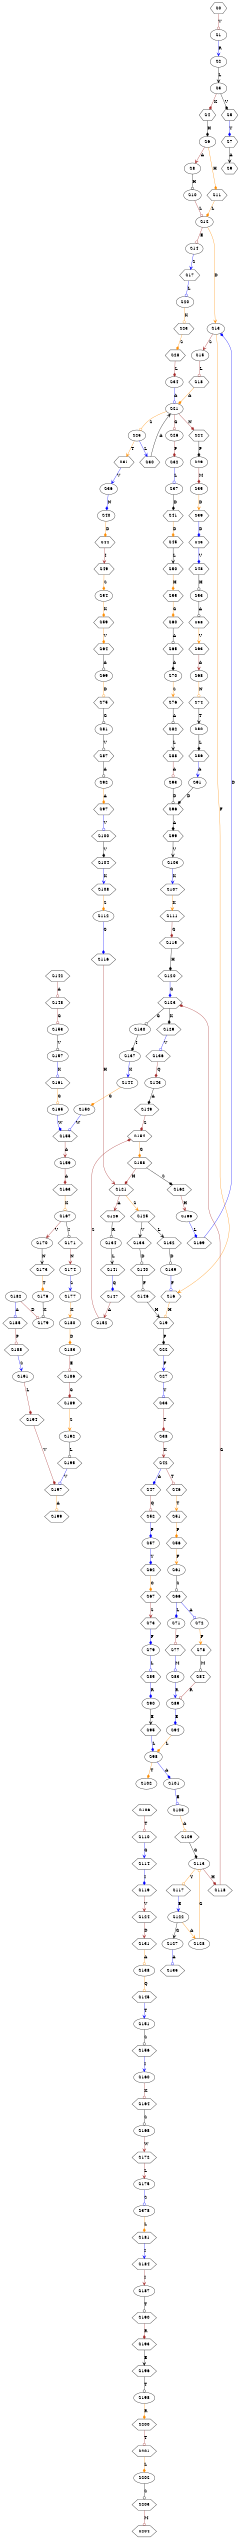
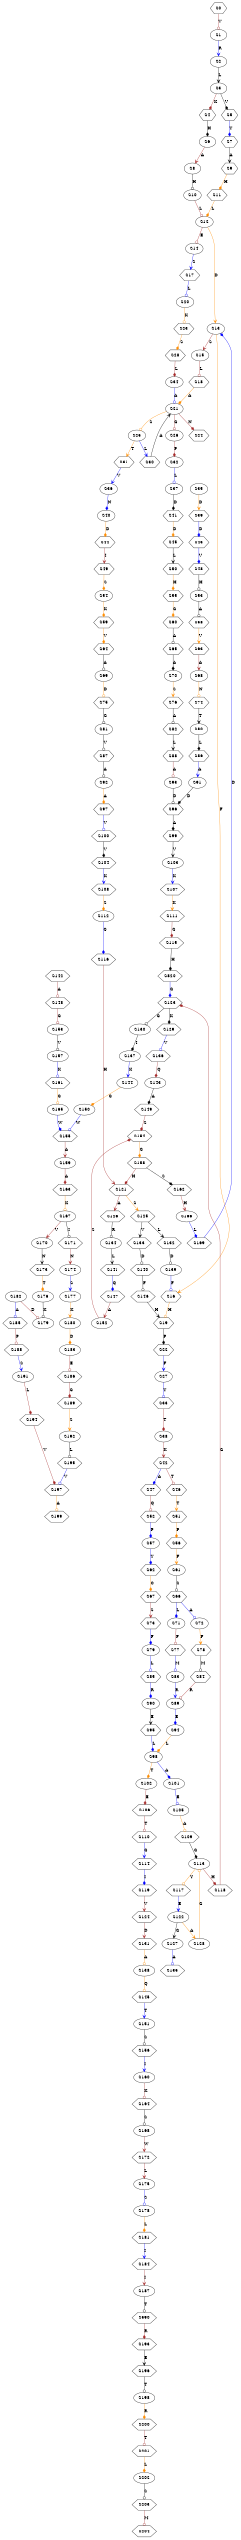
edge "S6" -> "S11": now "S9" -> "S11"
node "S29": removed
node "S120": label "S120" -> "S820"
edge "S102" -> "S106": added, label "E"
node "S378": label "S378" -> "S178"
node "S190": label "S190" -> "S590"
